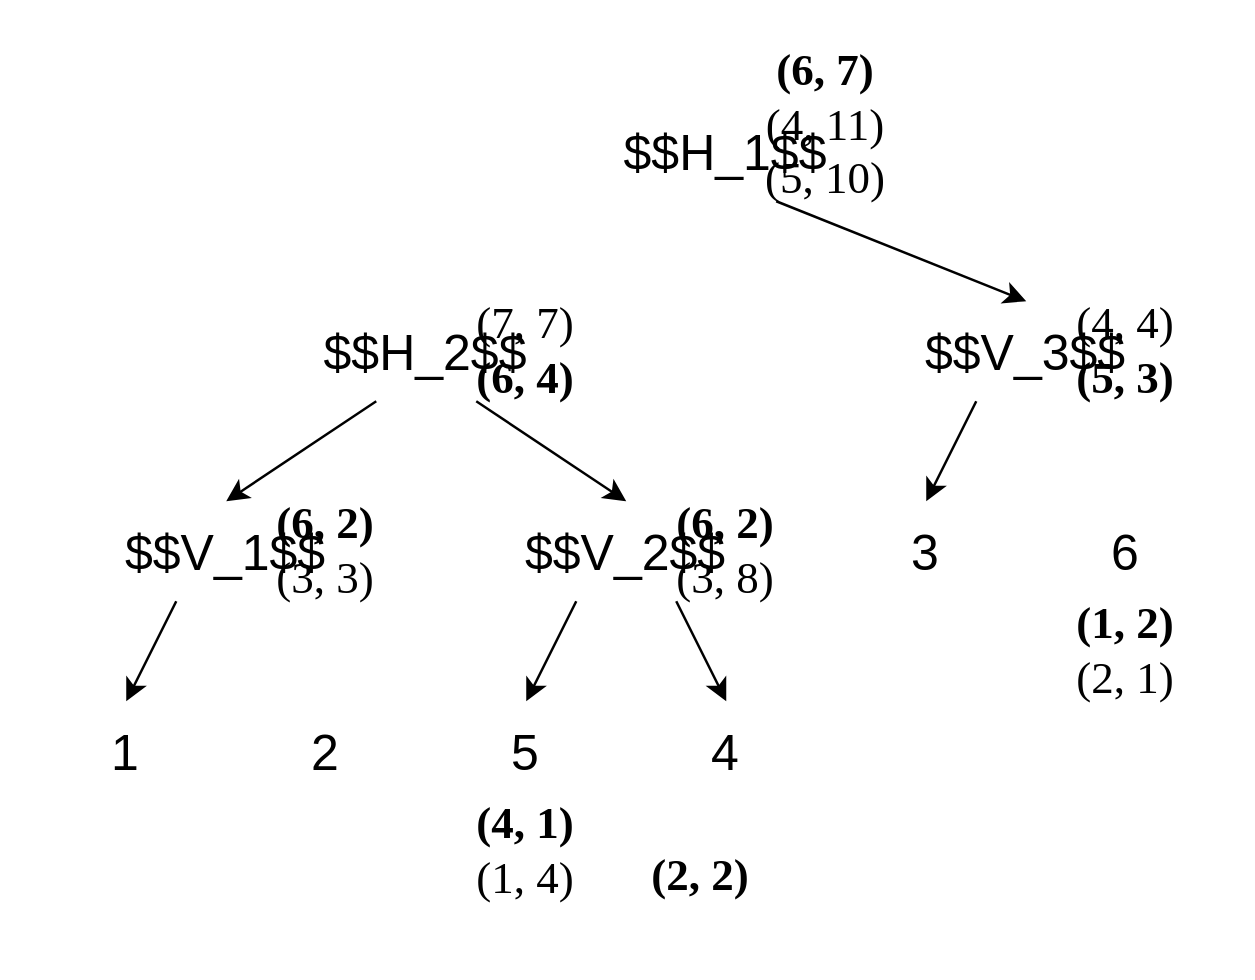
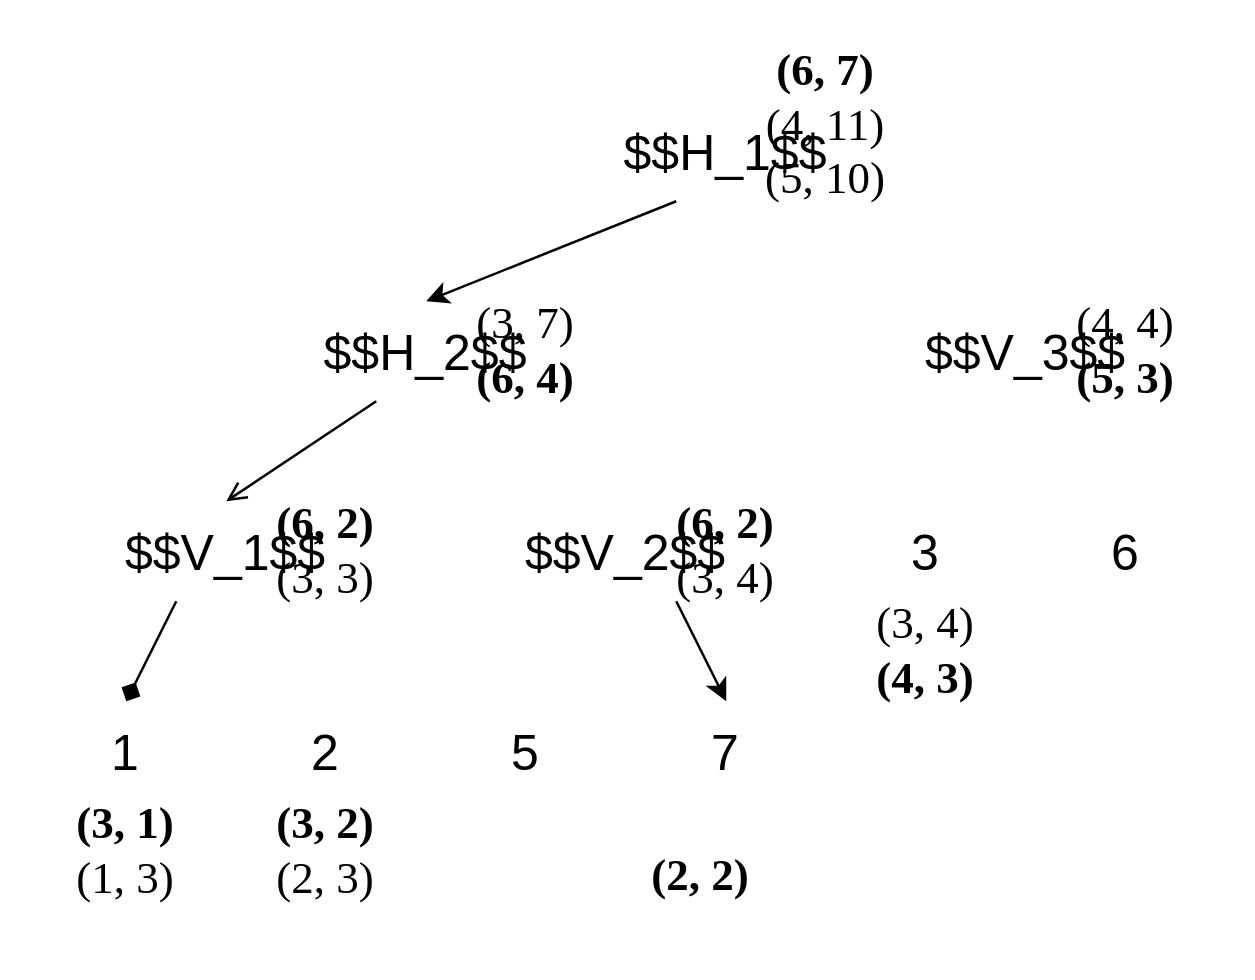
edge "$$H_1$$" -> "$$H_2$$": added
edge "$$H_1$$" -> "$$V_3$$": removed
node "(7, 7) (6, 4)": label "(7, 7) (6, 4)" -> "(3, 7) (6, 4)"
edge "$$V_3$$" -> "3": removed
edge "$$H_2$$" -> "$$V_2$$": removed
edge "$$H_2$$" -> "$$V_1$$": arrowhead classic -> open
node "(6, 2) (3, 8)": label "(6, 2) (3, 8)" -> "(6, 2) (3, 4)"
edge "$$V_2$$" -> "5": removed
node "(3, 4) (4, 3)": added
node "(1, 2) (2, 1)": removed
edge "$$V_1$$" -> "1": arrowhead classic -> diamond
node "4": label "4" -> "7"
node "(3, 1) (1, 3)": added
node "(3, 2) (2, 3)": added
node "(4, 1) (1, 4)": removed
